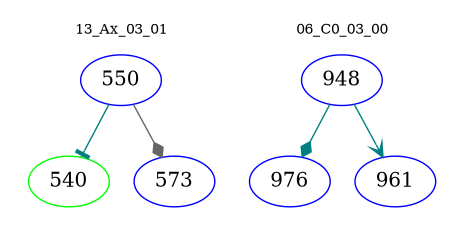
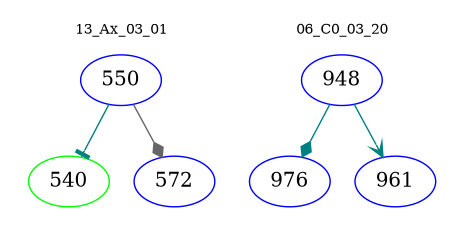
cluster "06_C0_03_00": label "06_C0_03_00" -> "06_C0_03_20"
node "573": label "573" -> "572"
